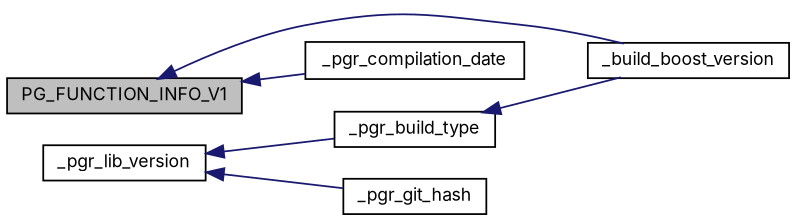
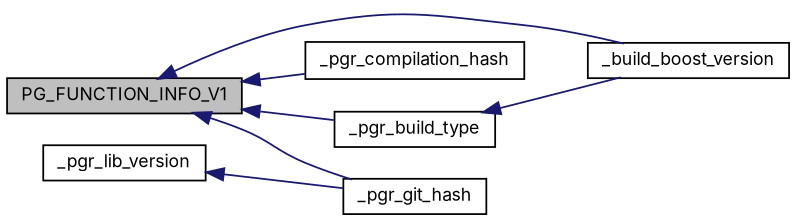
node "_pgr_compilation_date": label "_pgr_compilation_date" -> "_pgr_compilation_hash"
edge "_pgr_build_type" -> "_pgr_lib_version": now "_pgr_build_type" -> "PG_FUNCTION_INFO_V1"
edge "_pgr_git_hash" -> "PG_FUNCTION_INFO_V1": added
